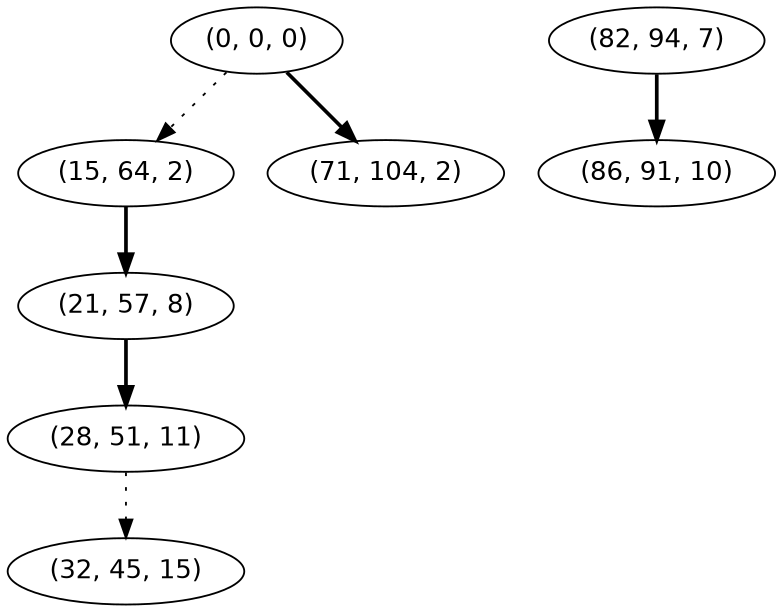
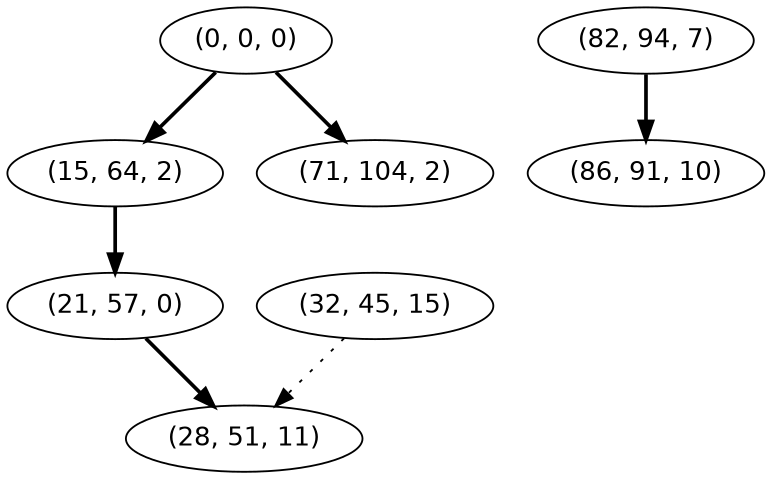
edge "(0, 0, 0)" -> "(15, 64, 2)": style dotted -> bold
node "(21, 57, 8)": label "(21, 57, 8)" -> "(21, 57, 0)"
edge "(28, 51, 11)" -> "(32, 45, 15)": reversed
